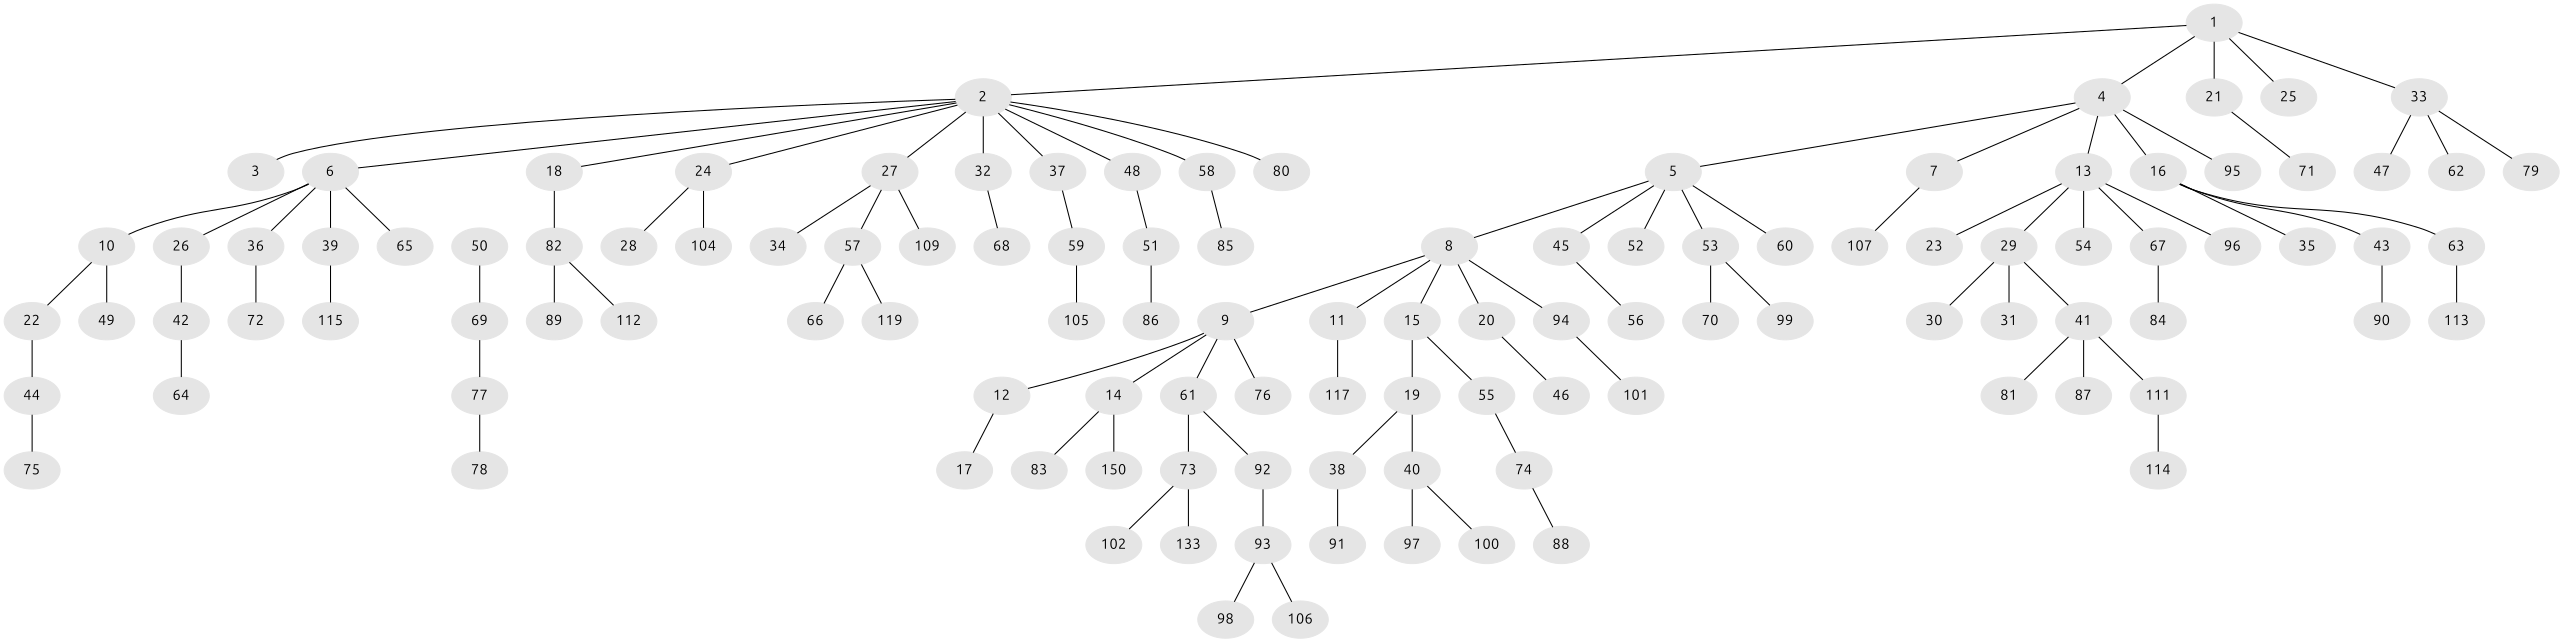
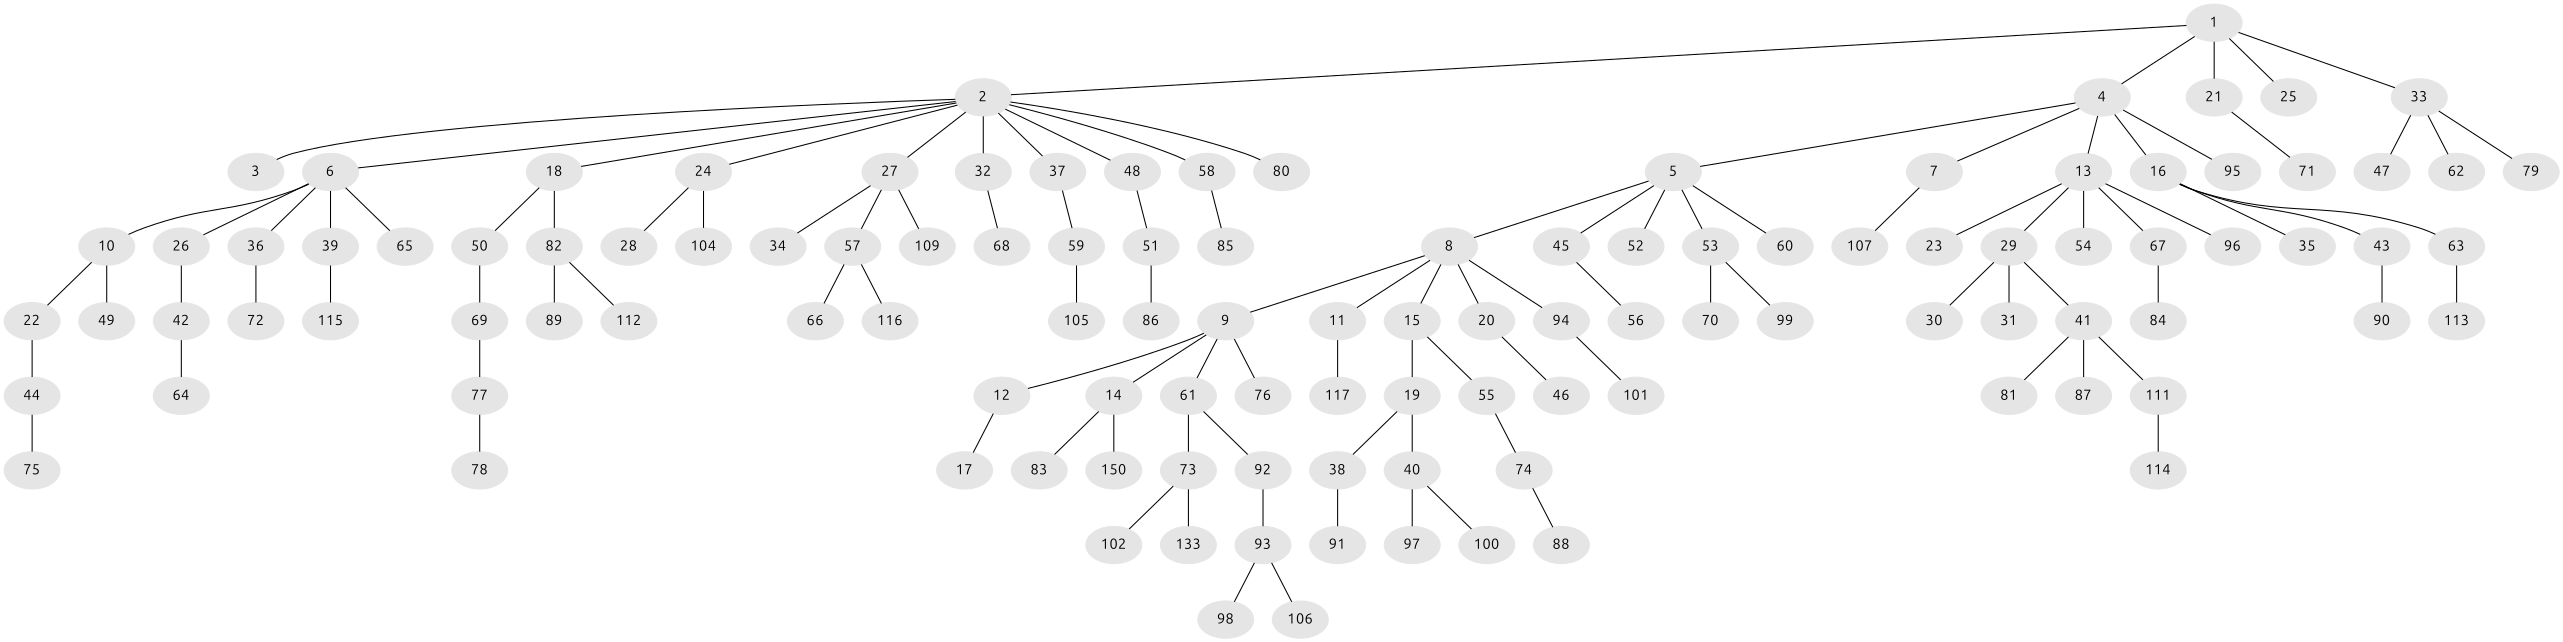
edge "18" -- "50": added
node "119": label "119" -> "116"
